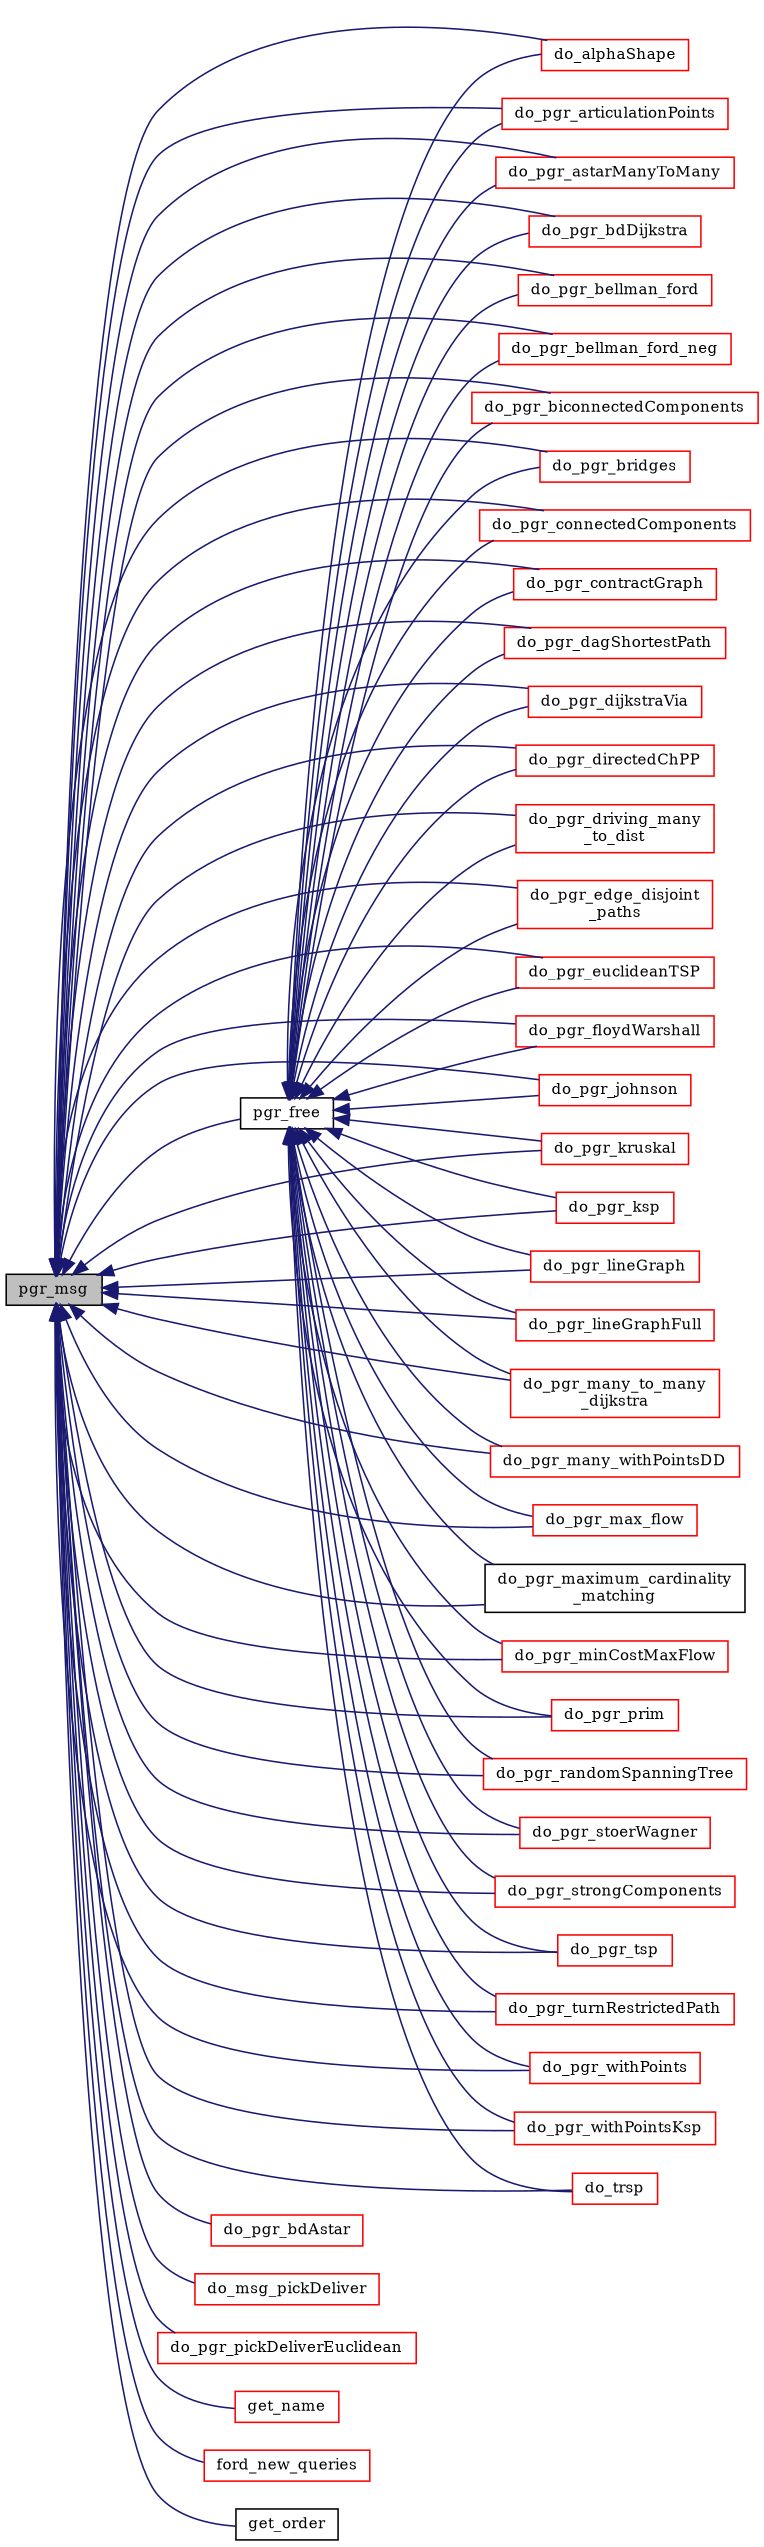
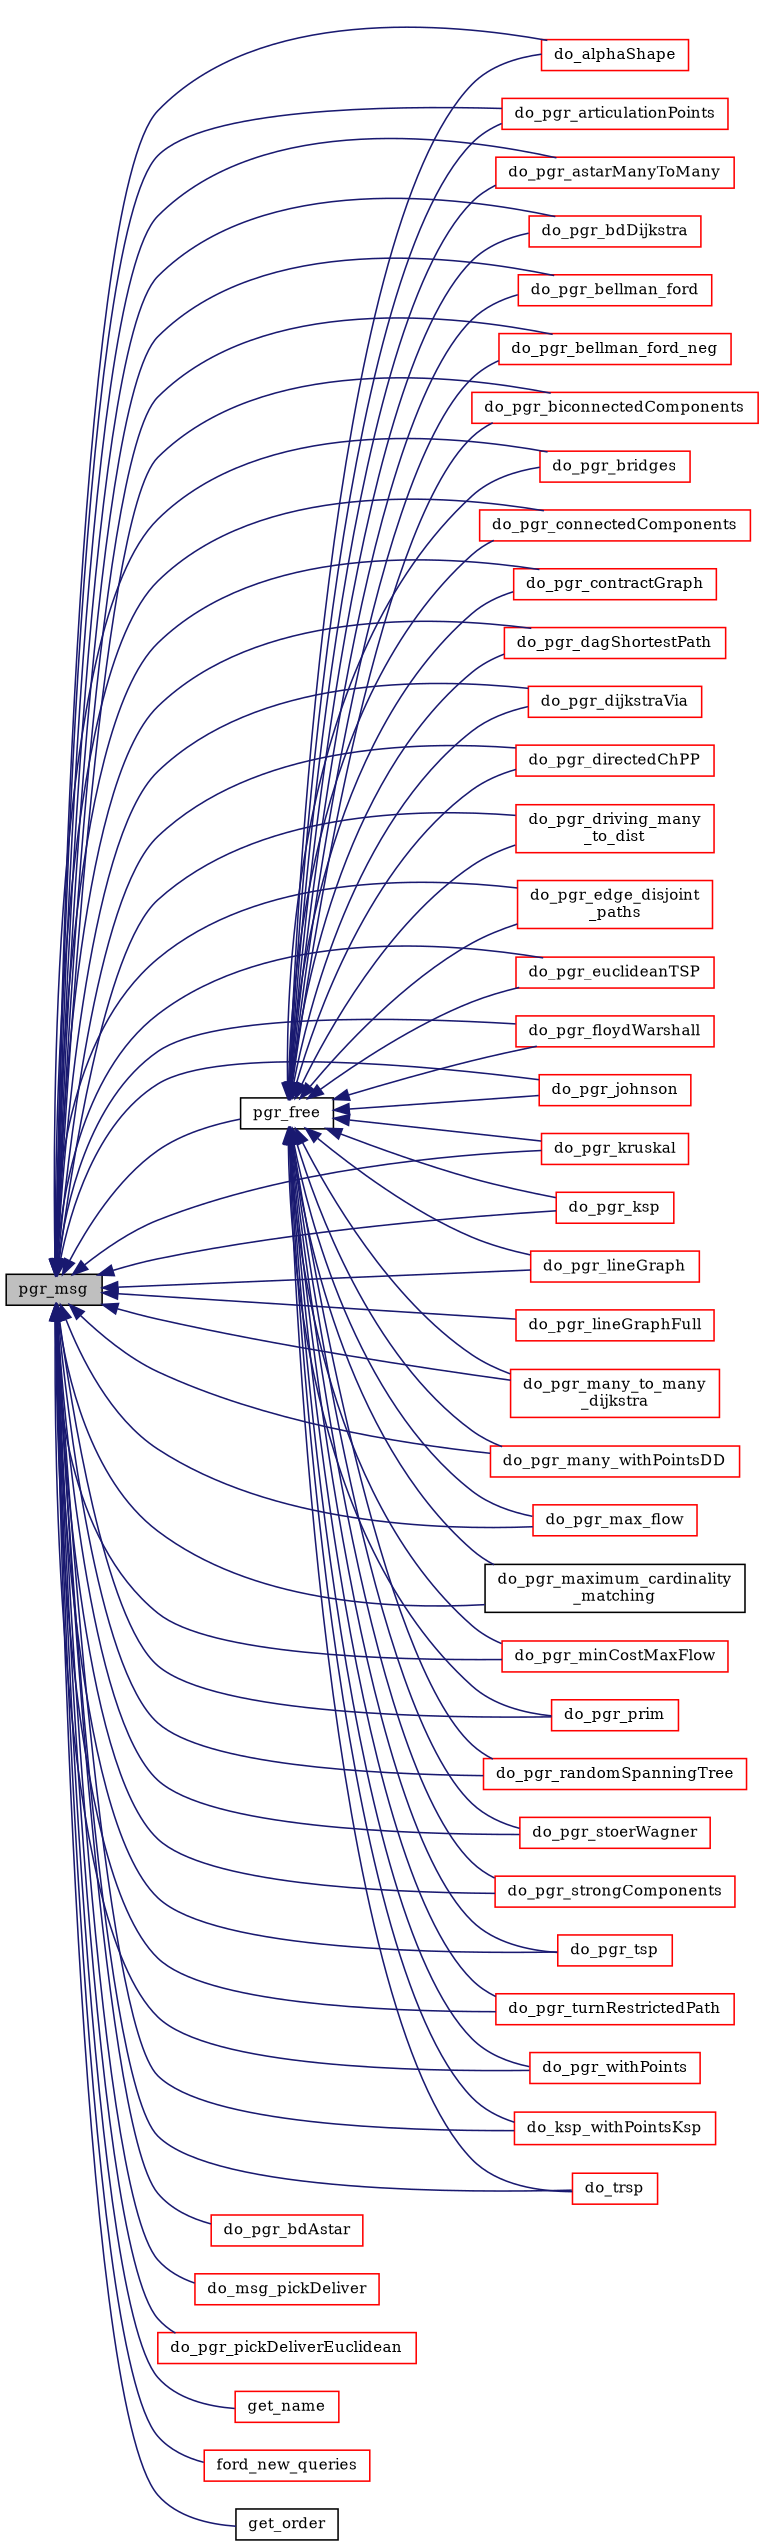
edge "do_pgr_lineGraphFull" -> "pgr_free": removed
node "do_pgr_withPointsKsp": label "do_pgr_withPointsKsp" -> "do_ksp_withPointsKsp"
